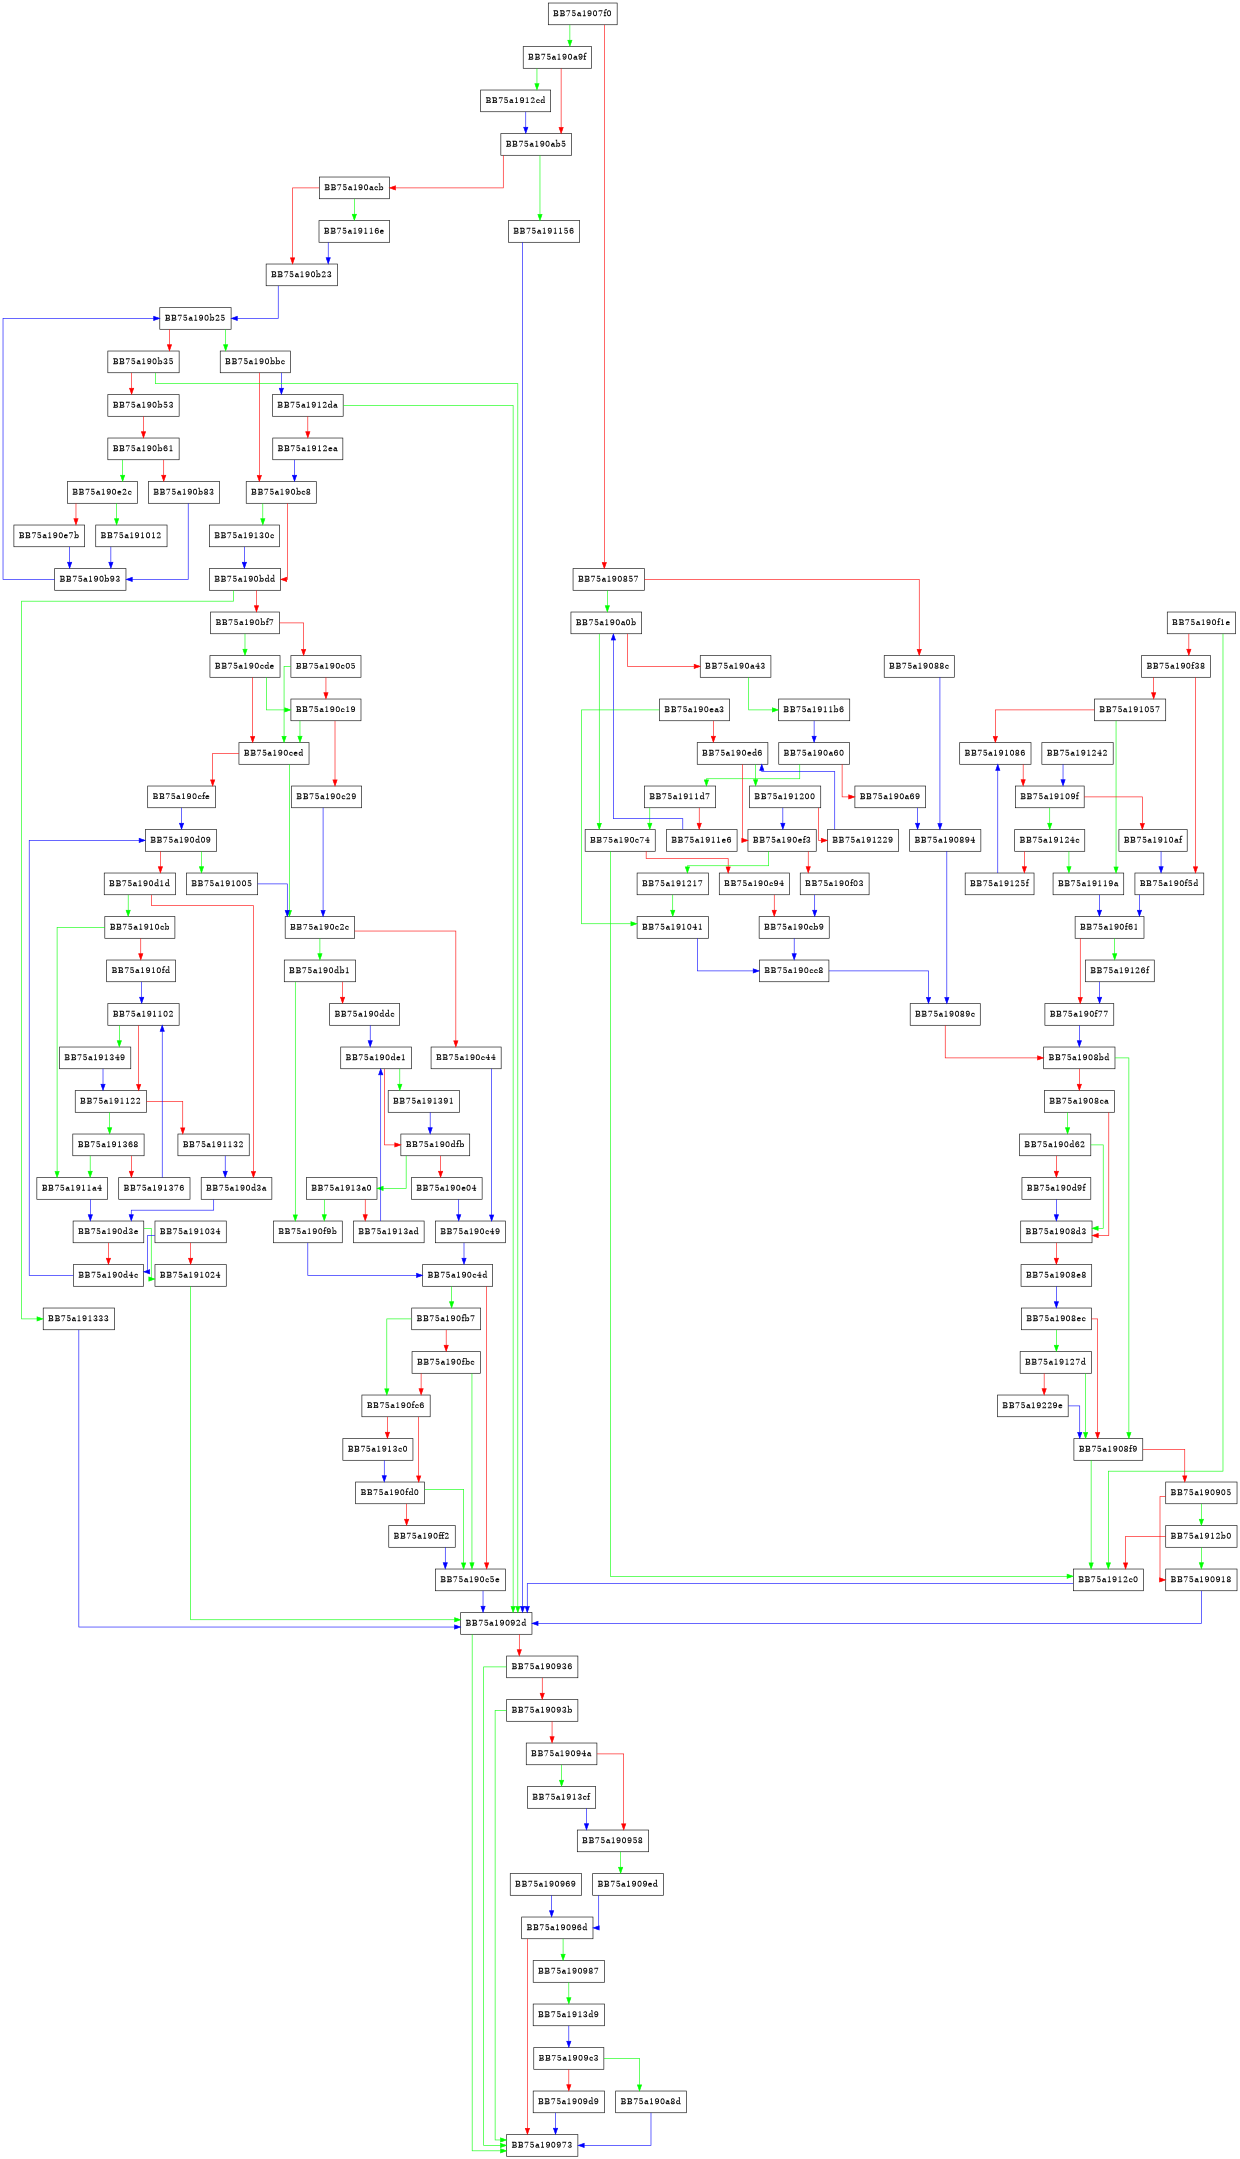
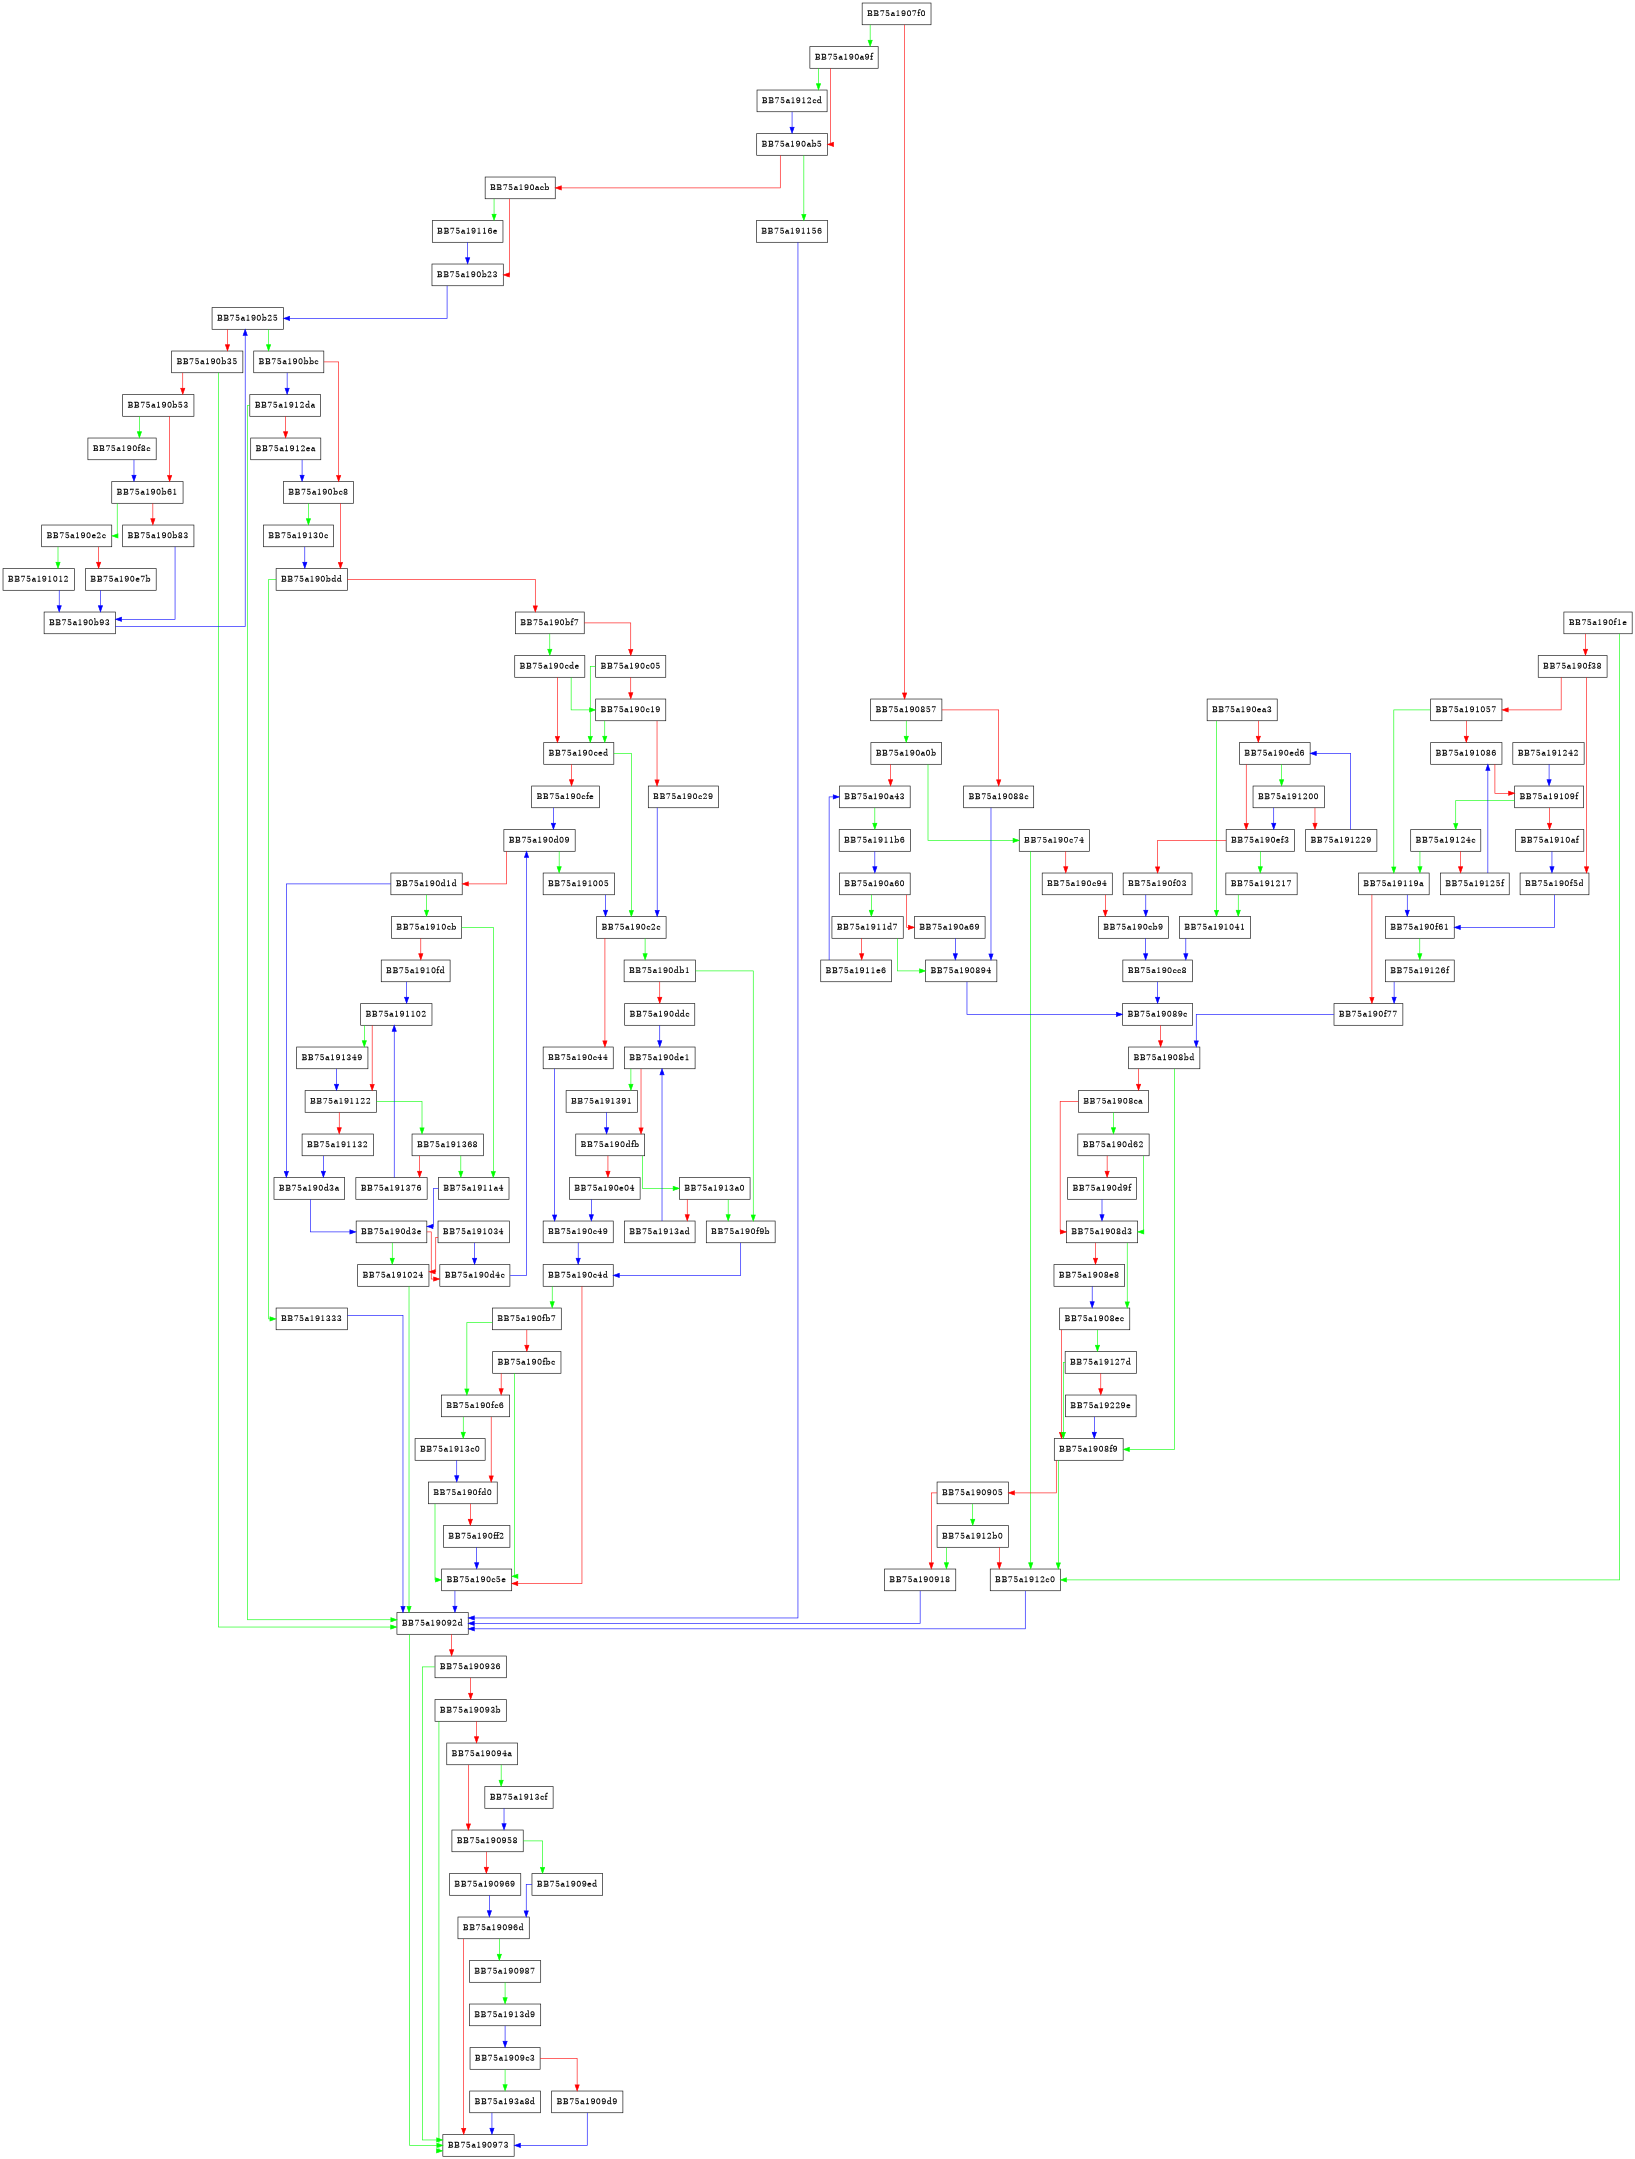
node "BB75a190f8c": added
edge "BB75a1911e6" -> "BB75a190a0b": now "BB75a1911e6" -> "BB75a190a43"
edge "BB75a1911d7" -> "BB75a190c74": now "BB75a1911d7" -> "BB75a190894"
edge "BB75a190f61" -> "BB75a190f77": now "BB75a19119a" -> "BB75a190f77"
edge "BB75a190d1d" -> "BB75a190d3a": color red -> blue
edge "BB75a1908d3" -> "BB75a1908ec": added
edge "BB75a190fc6" -> "BB75a1913c0": color red -> green
edge "BB75a190958" -> "BB75a190969": added
node "BB75a190a8d": label "BB75a190a8d" -> "BB75a193a8d"
